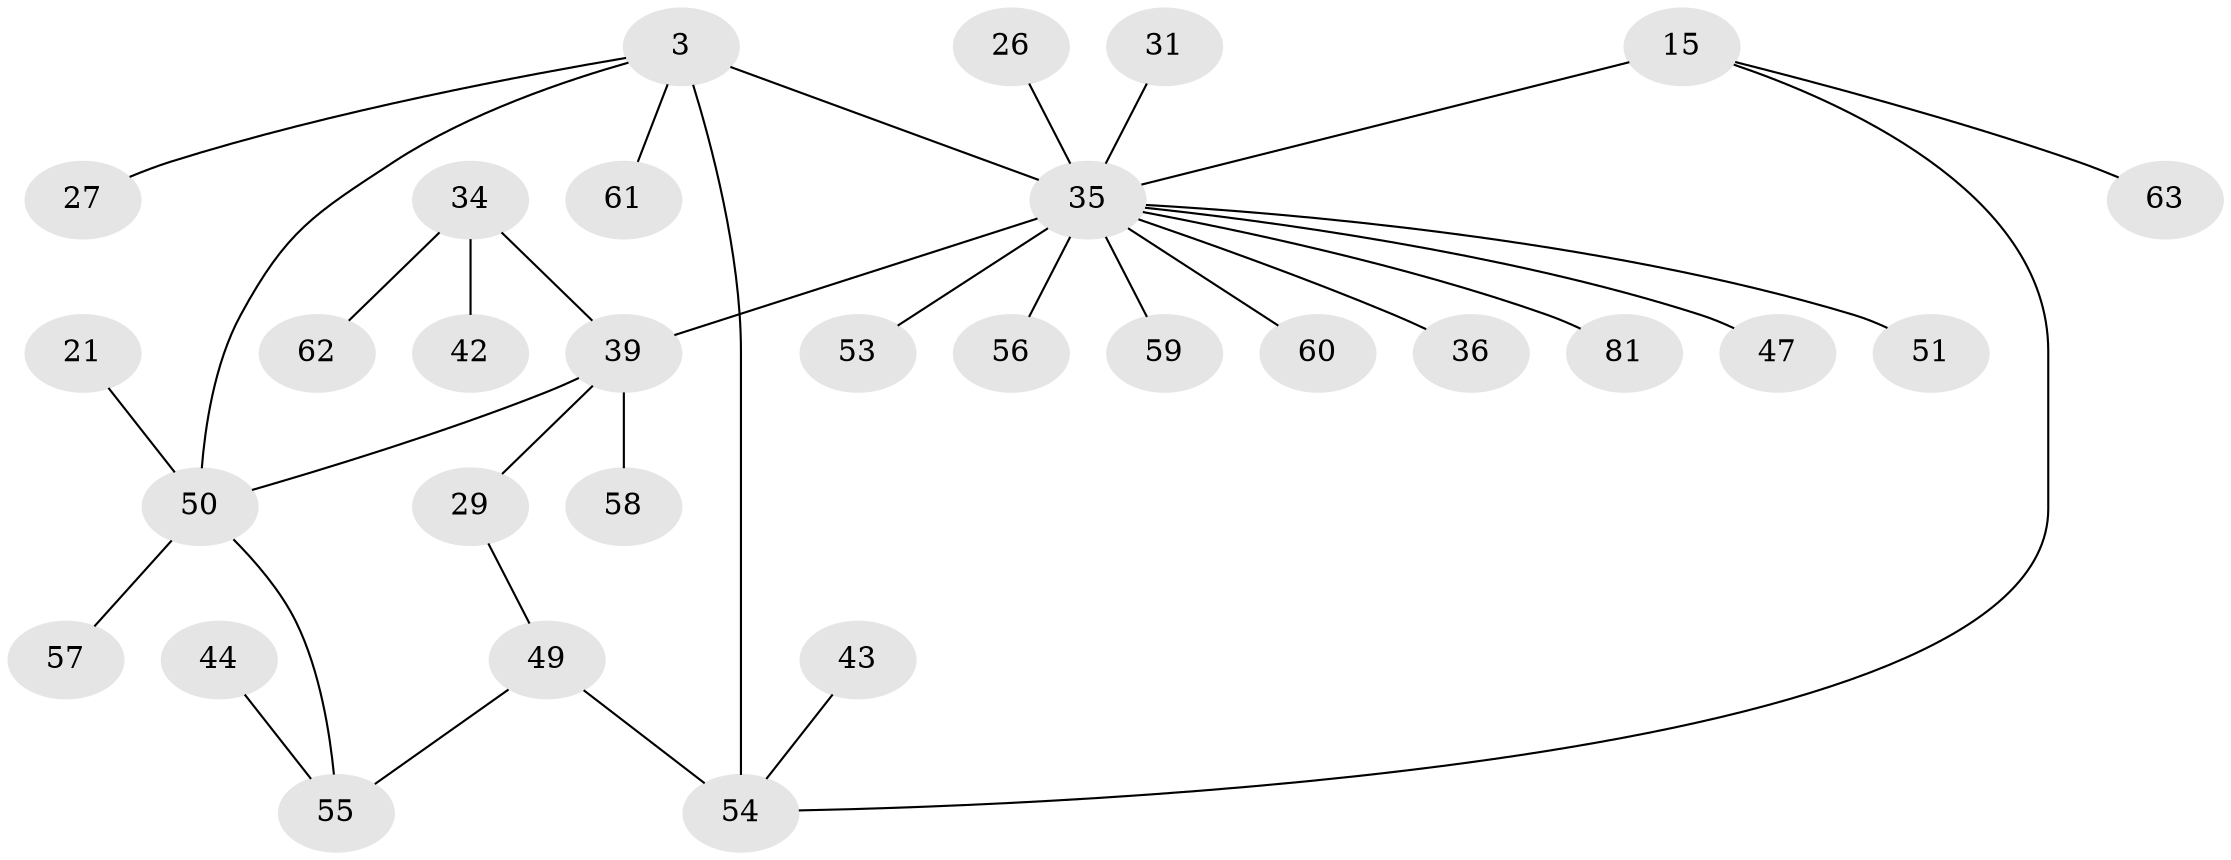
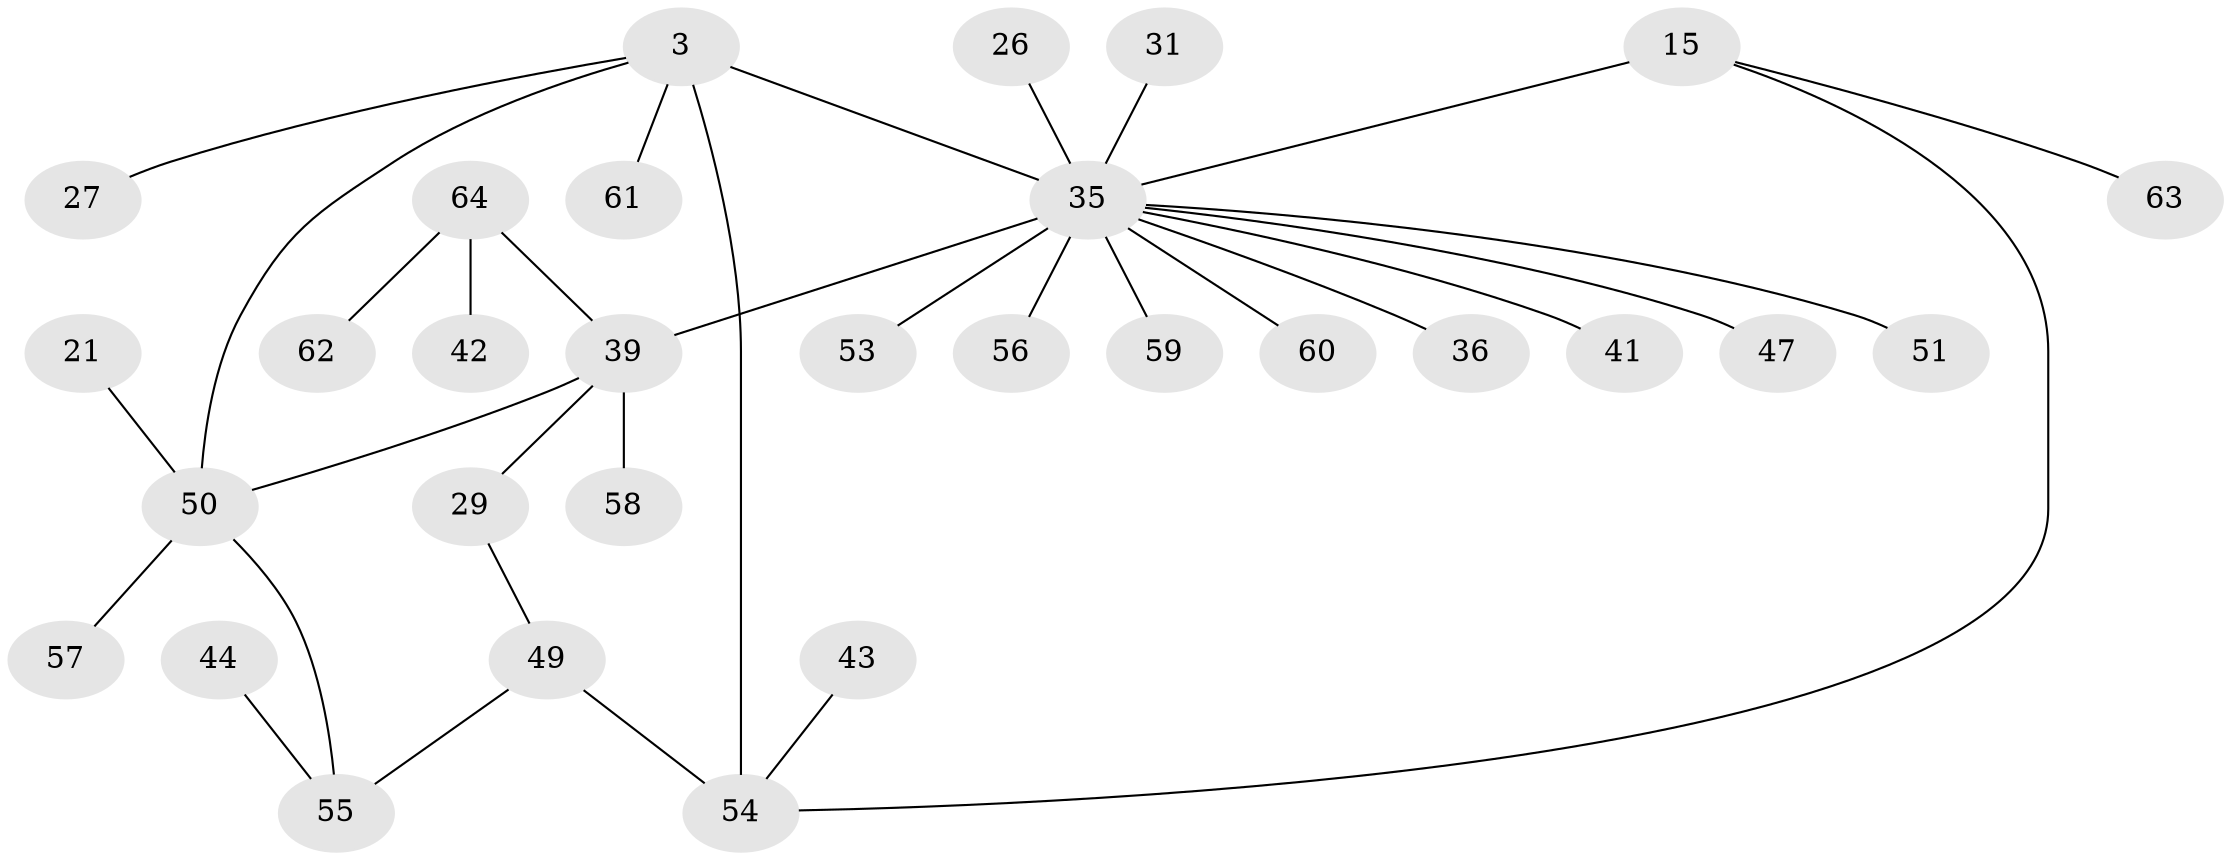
node "34": label "34" -> "64"
node "81": label "81" -> "41"
